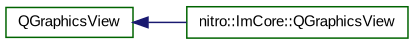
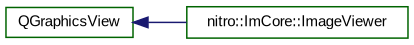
node "nitro::ImCore::QGraphicsView": label "nitro::ImCore::QGraphicsView" -> "nitro::ImCore::ImageViewer"
